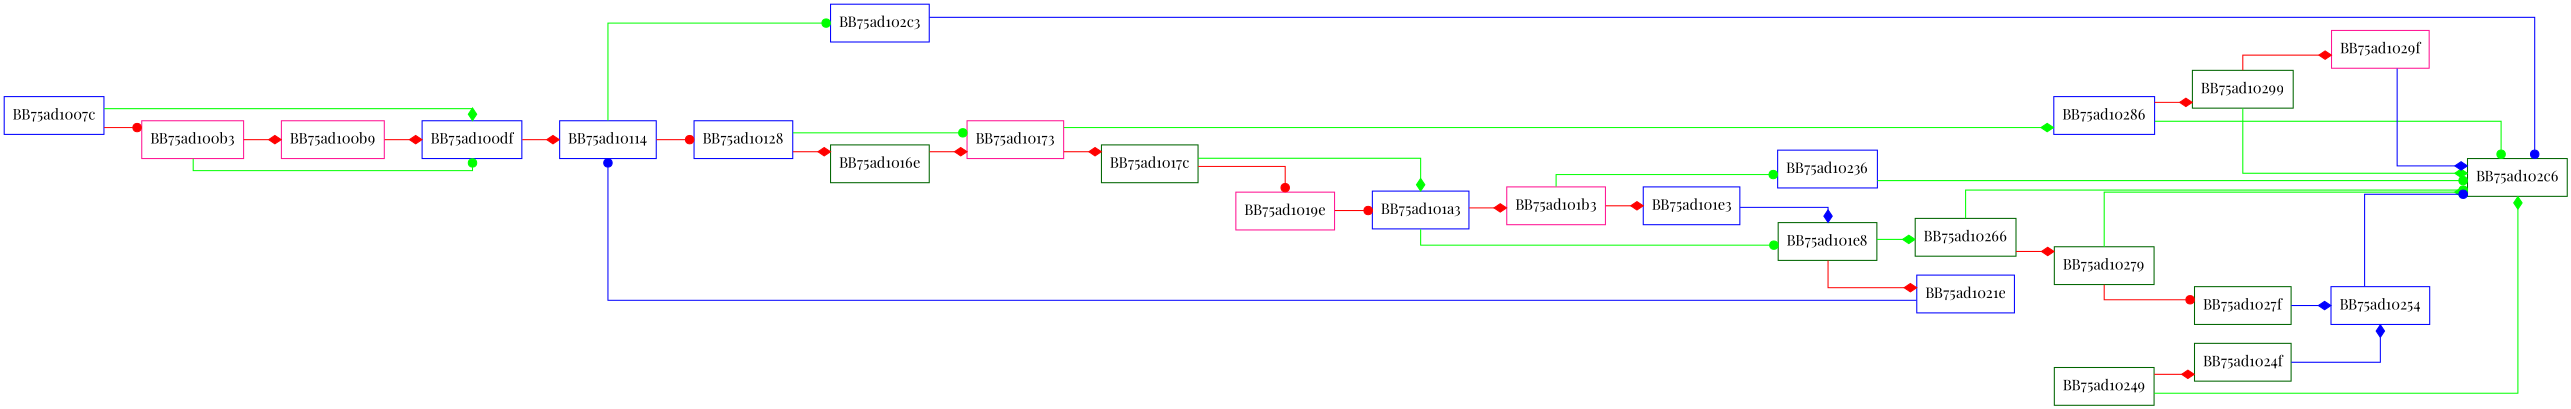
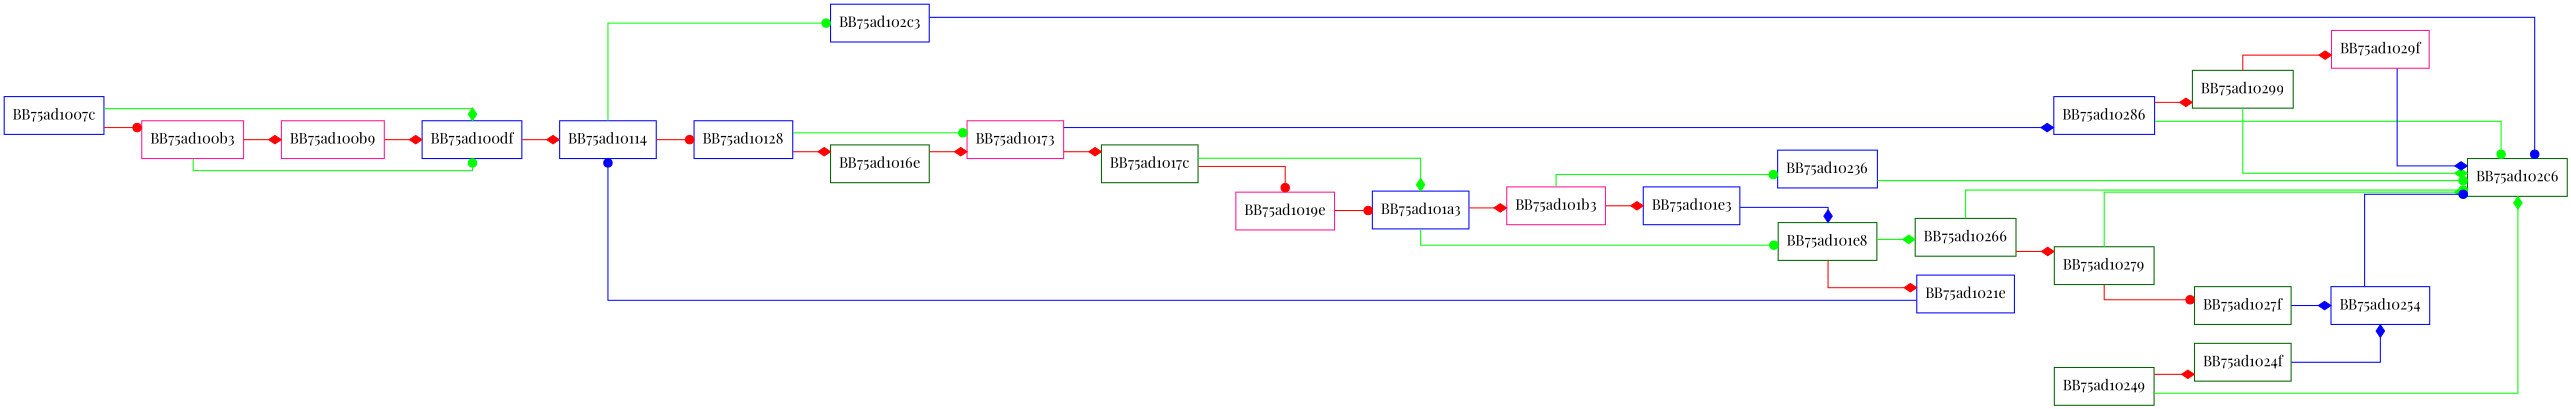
edge "BB75ad10173" -> "BB75ad10286": color green -> blue
